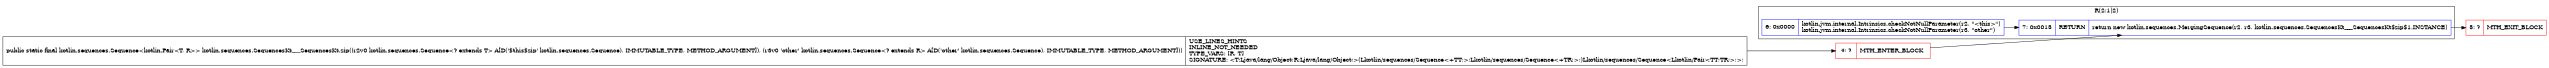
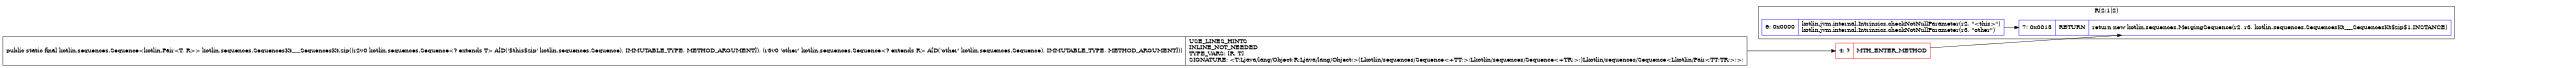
node "5: ?": removed
node "4: ?": text "MTH_ENTER_BLOCK" -> "MTH_ENTER_METHOD"
